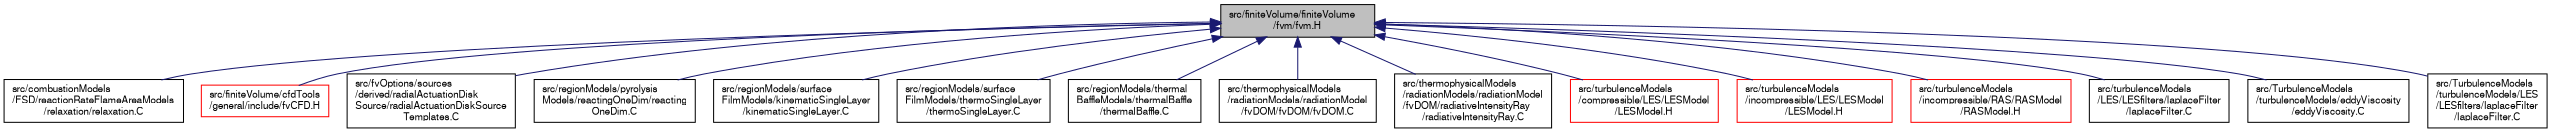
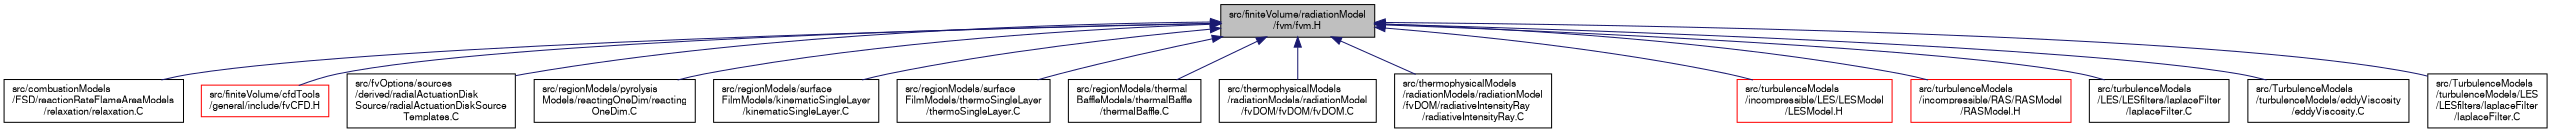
node "src/finiteVolume/finiteVolume /fvm/fvm.H": label "src/finiteVolume/finiteVolume /fvm/fvm.H" -> "src/finiteVolume/radiationModel /fvm/fvm.H"
node "src/turbulenceModels /compressible/LES/LESModel /LESModel.H": removed
